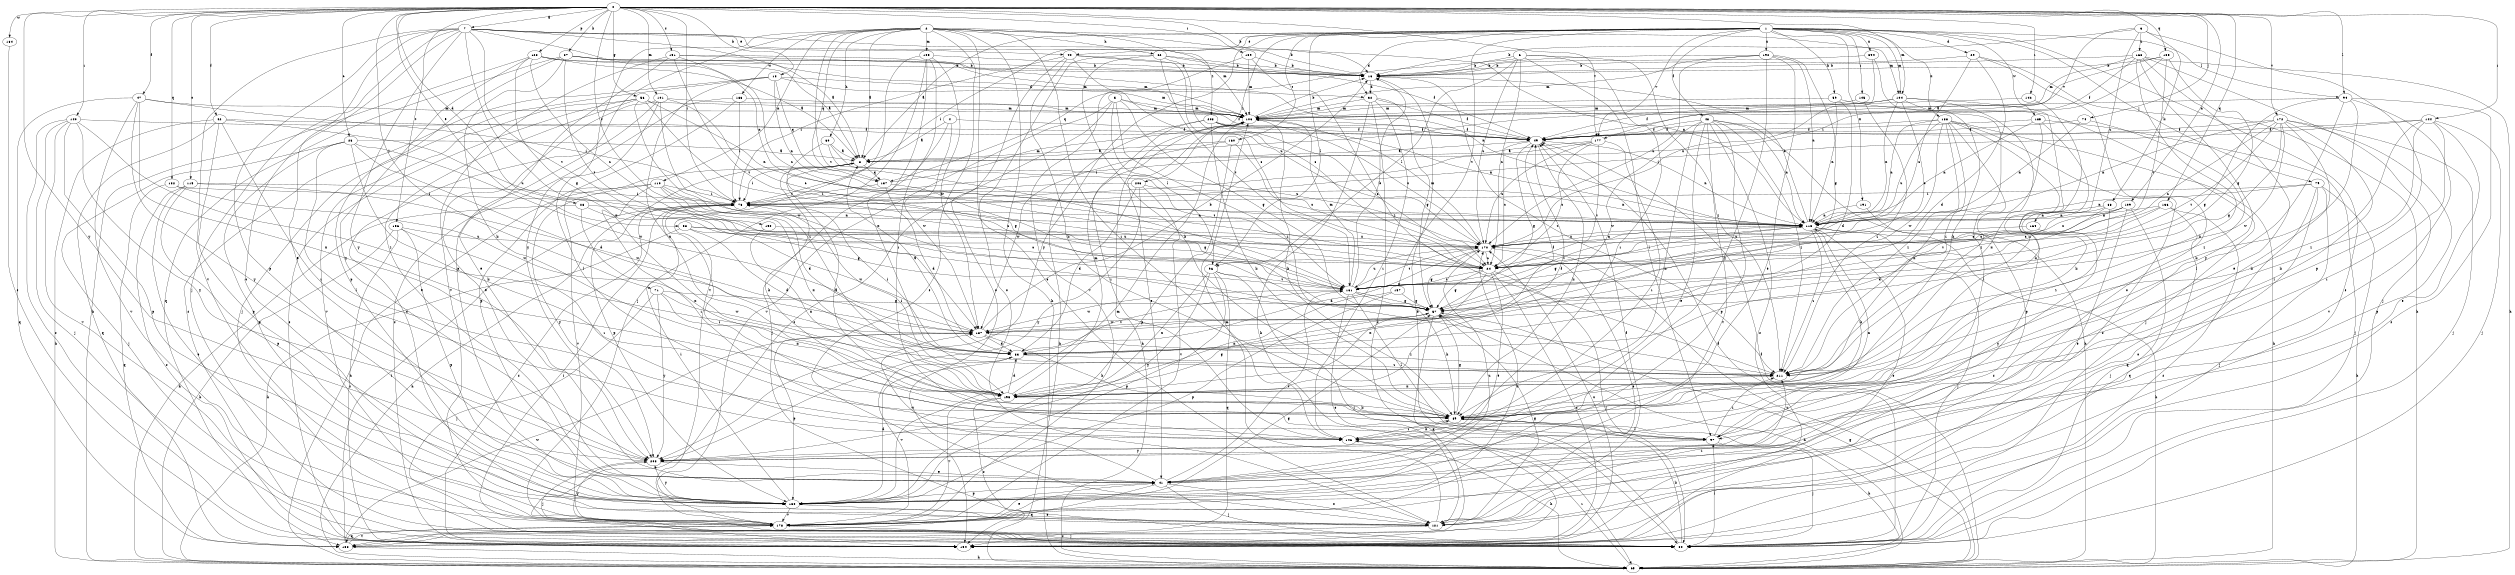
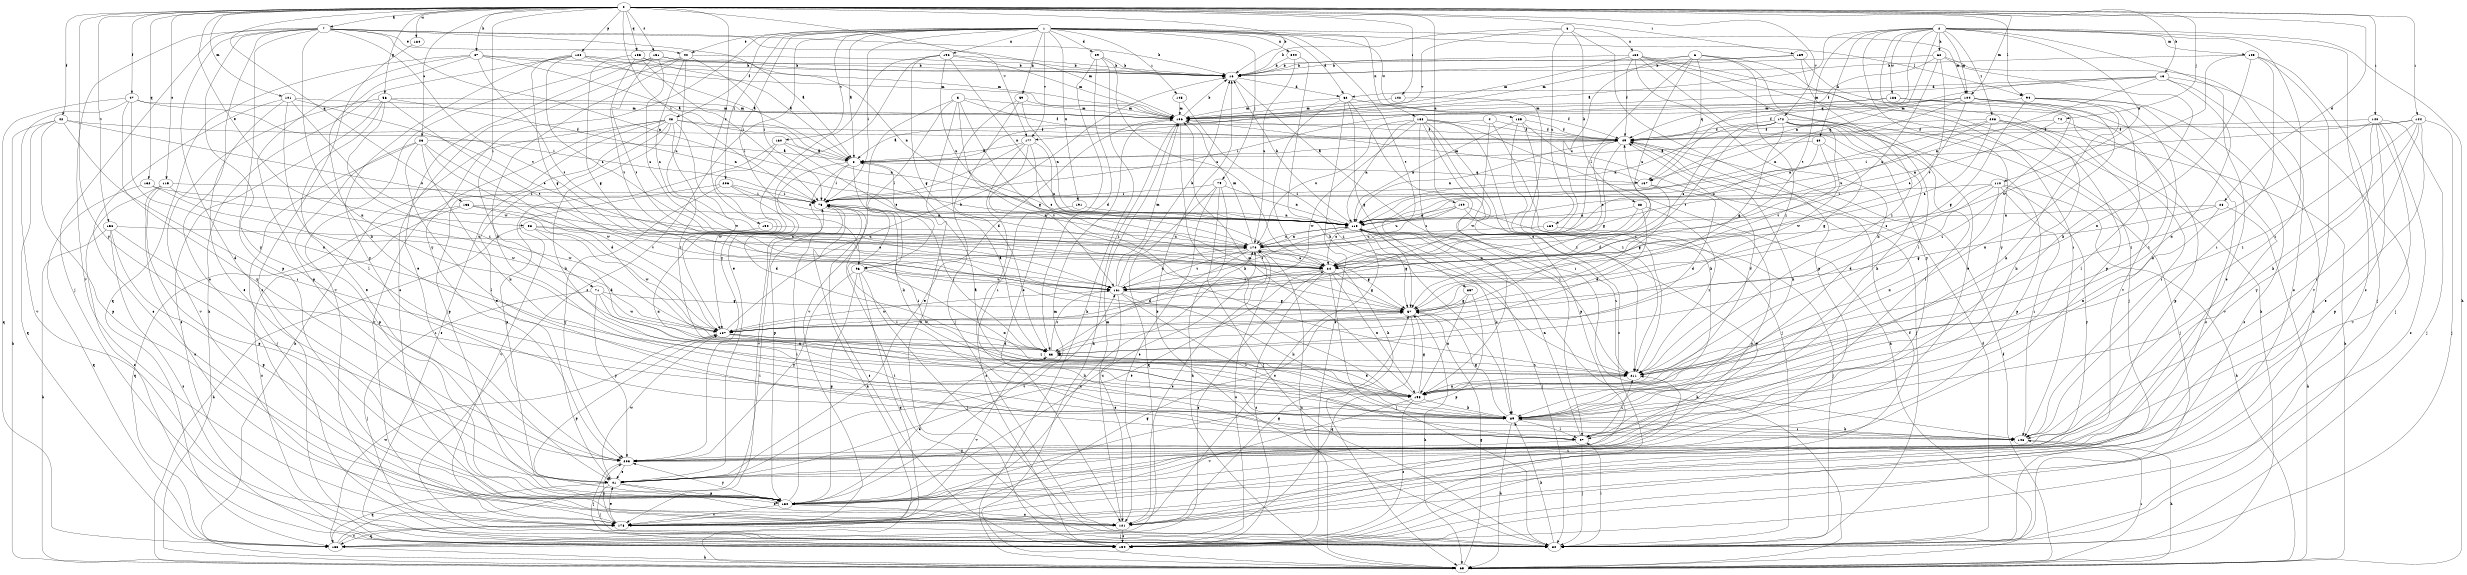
edge "7" -> "41": label "e" -> "d"
node "157": label "157" -> "857"
edge "138" -> "24": added, label "c"
